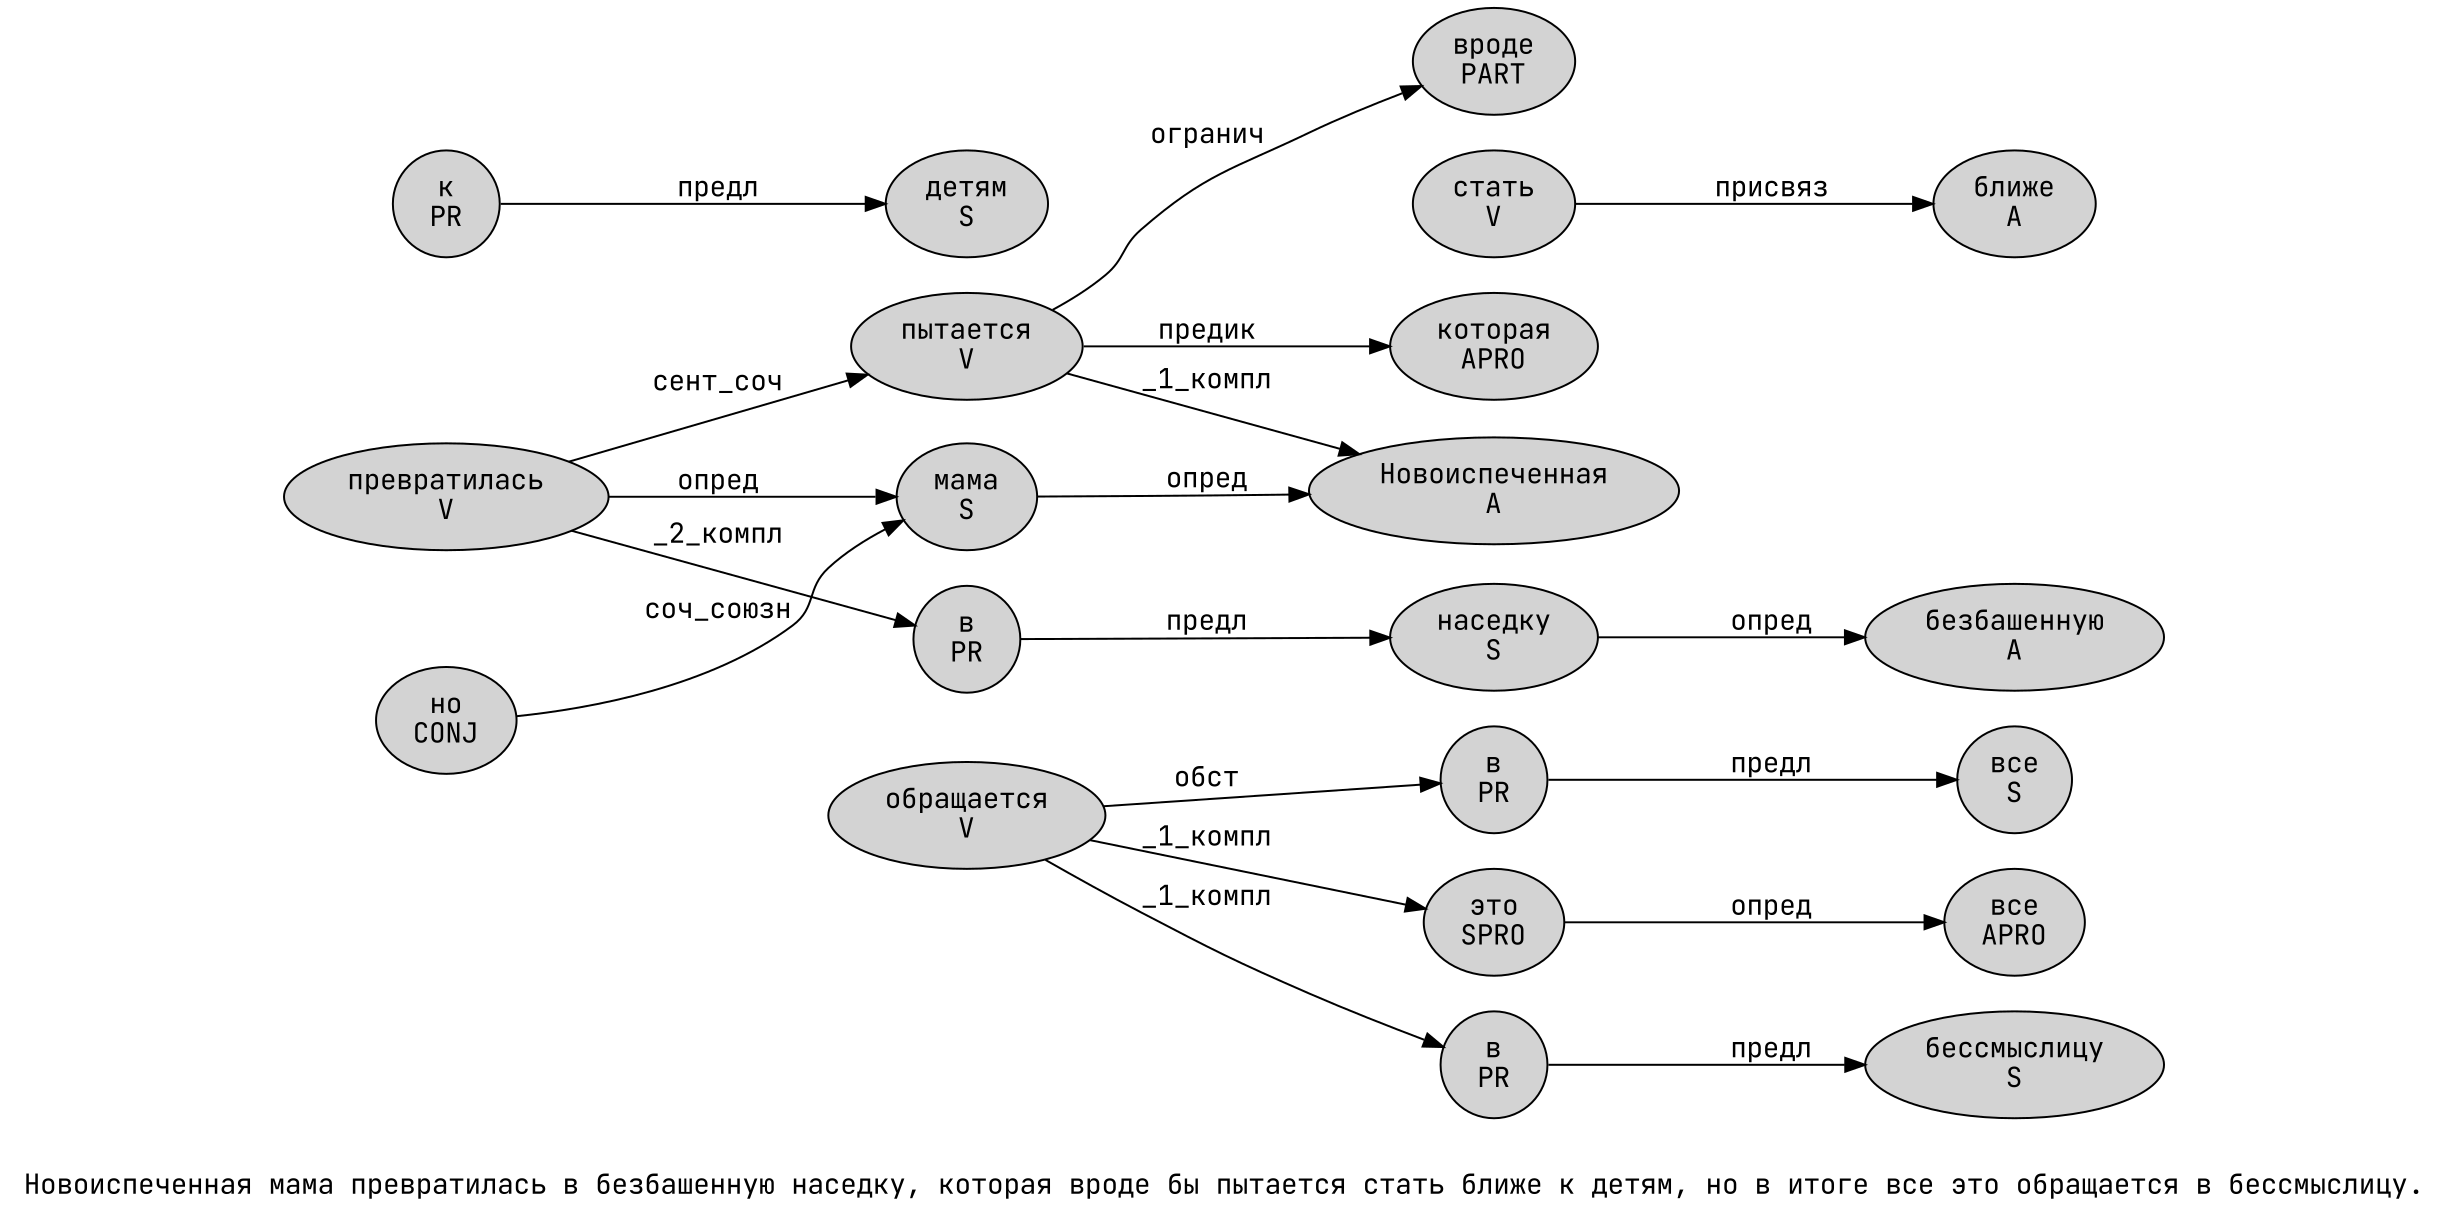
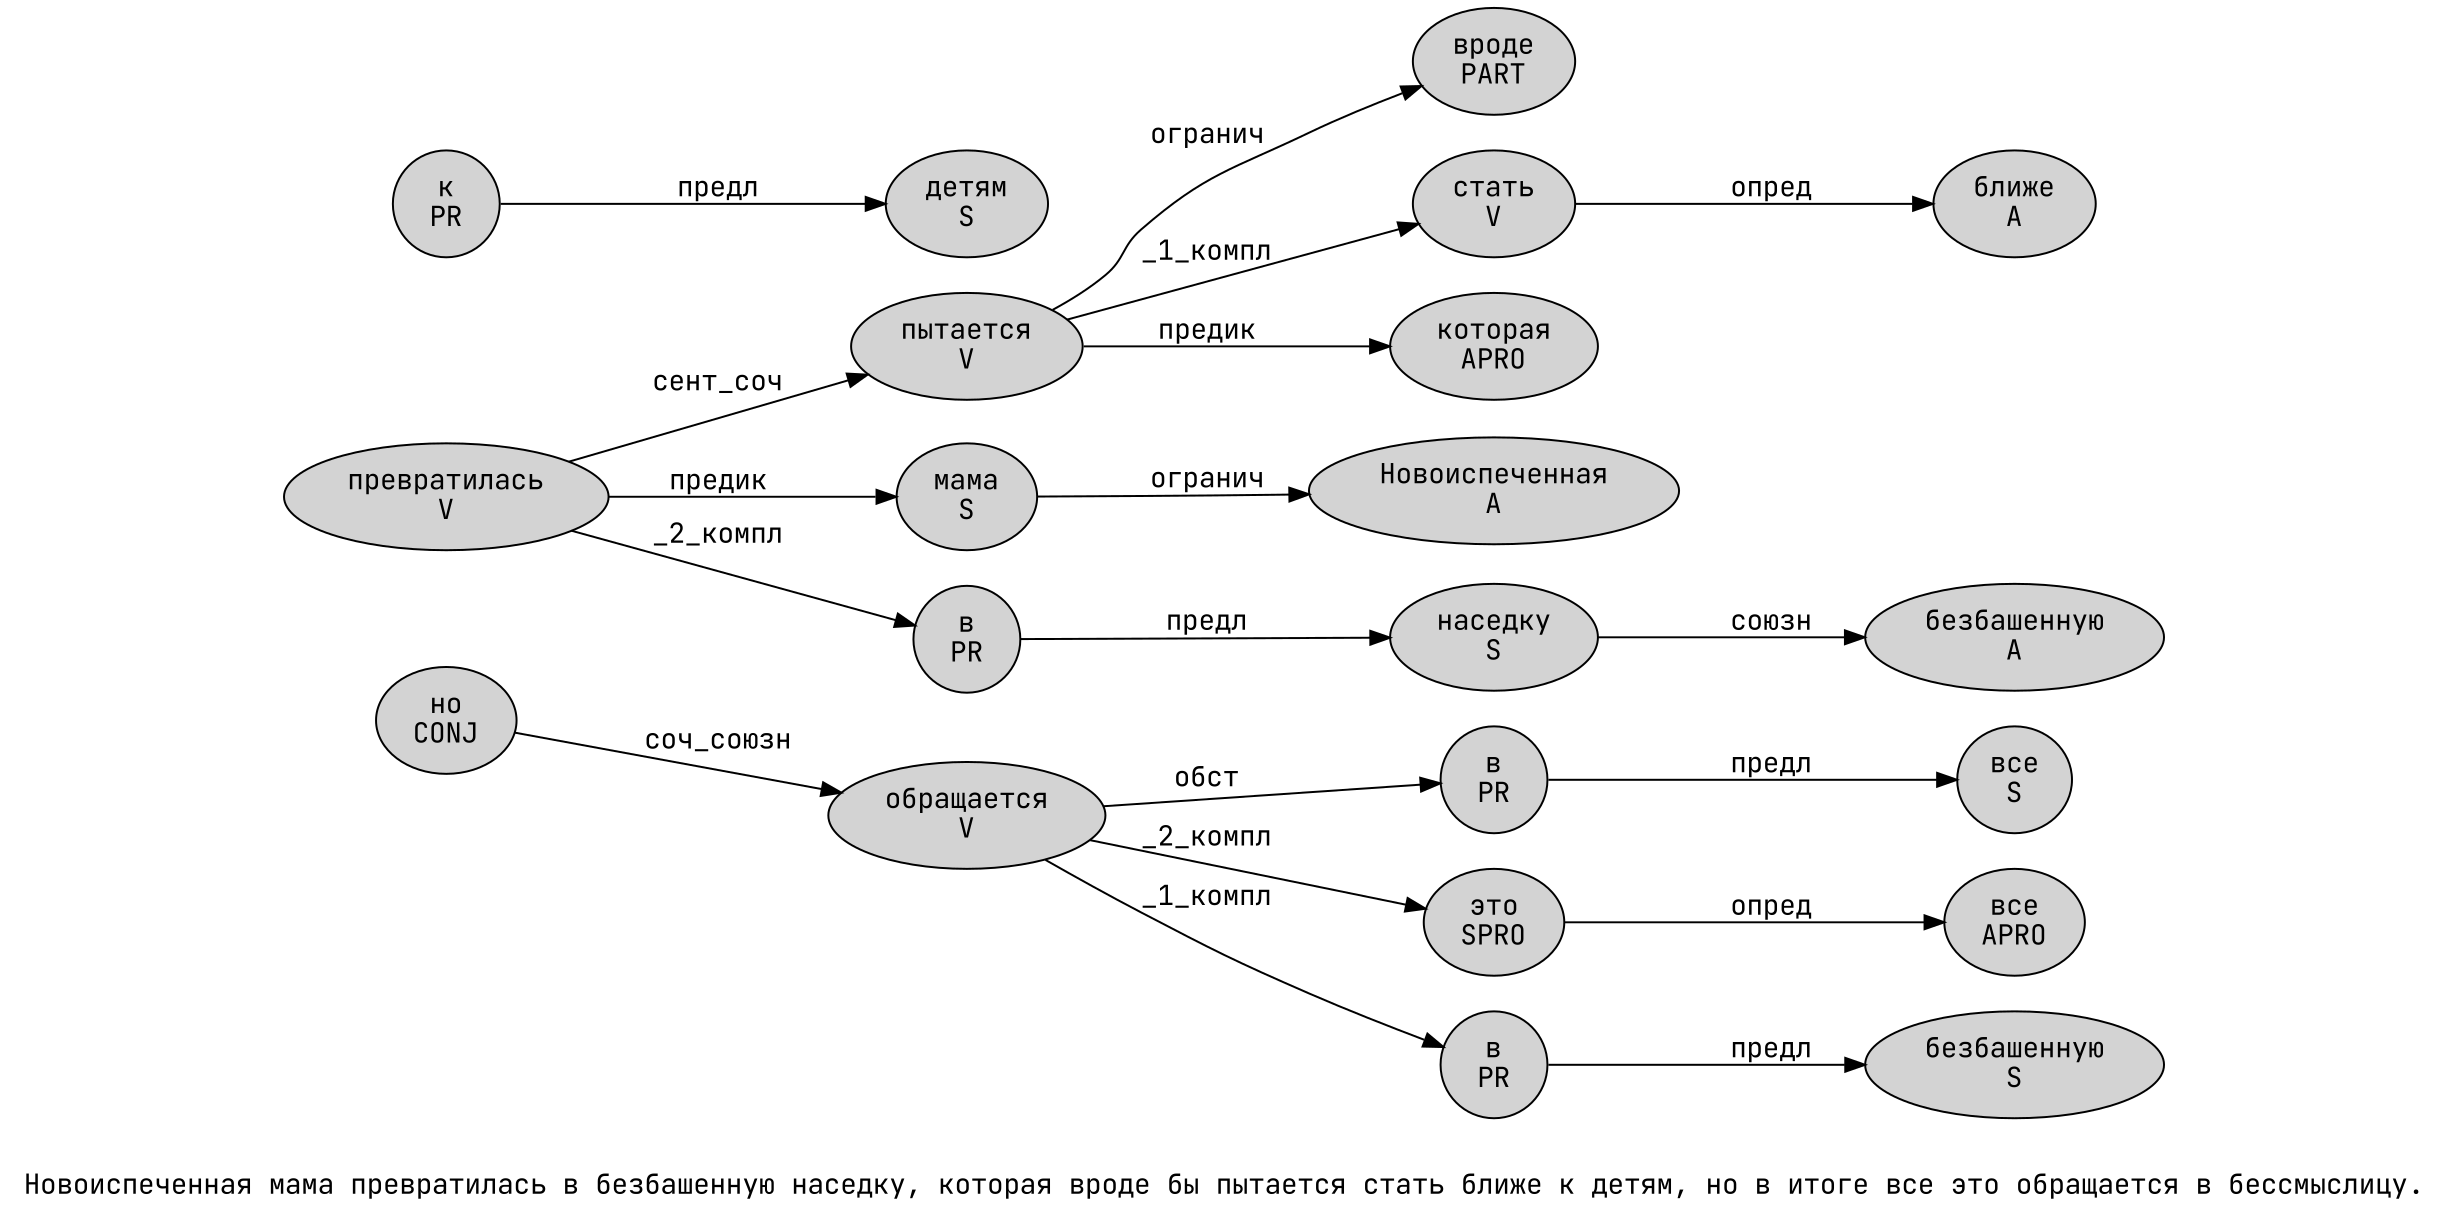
edge "стать V" -> "ближе A": label "присвяз" -> "опред"
edge "пытается V" -> "Новоиспеченная A": now "пытается V" -> "стать V"
edge "мама S" -> "Новоиспеченная A": label "опред" -> "огранич"
edge "превратилась V" -> "мама S": label "опред" -> "предик"
edge "наседку S" -> "безбашенную A": label "опред" -> "союзн"
edge "но CONJ" -> "мама S": now "но CONJ" -> "обращается V"
edge "обращается V" -> "это SPRO": label "_1_компл" -> "_2_компл"
node "бессмыслицу S": label "бессмыслицу S" -> "безбашенную S"
